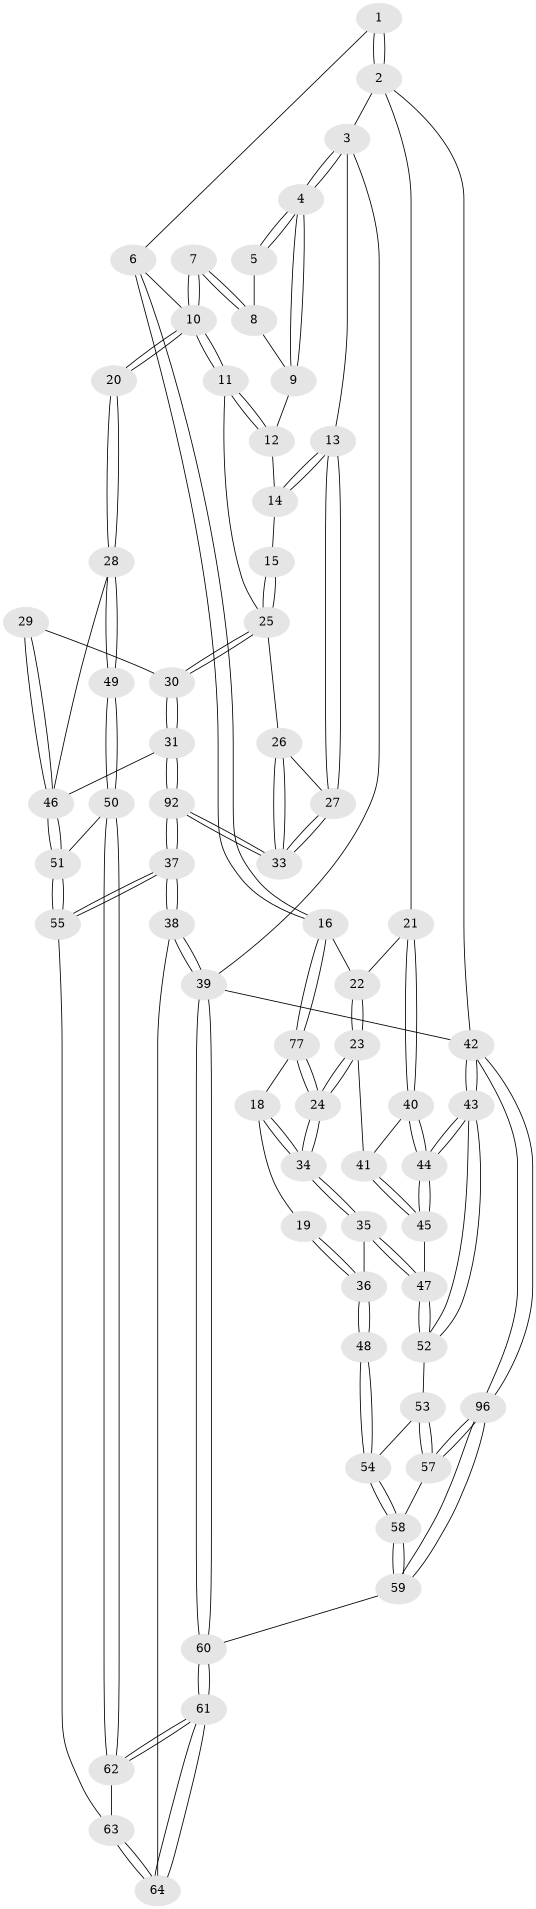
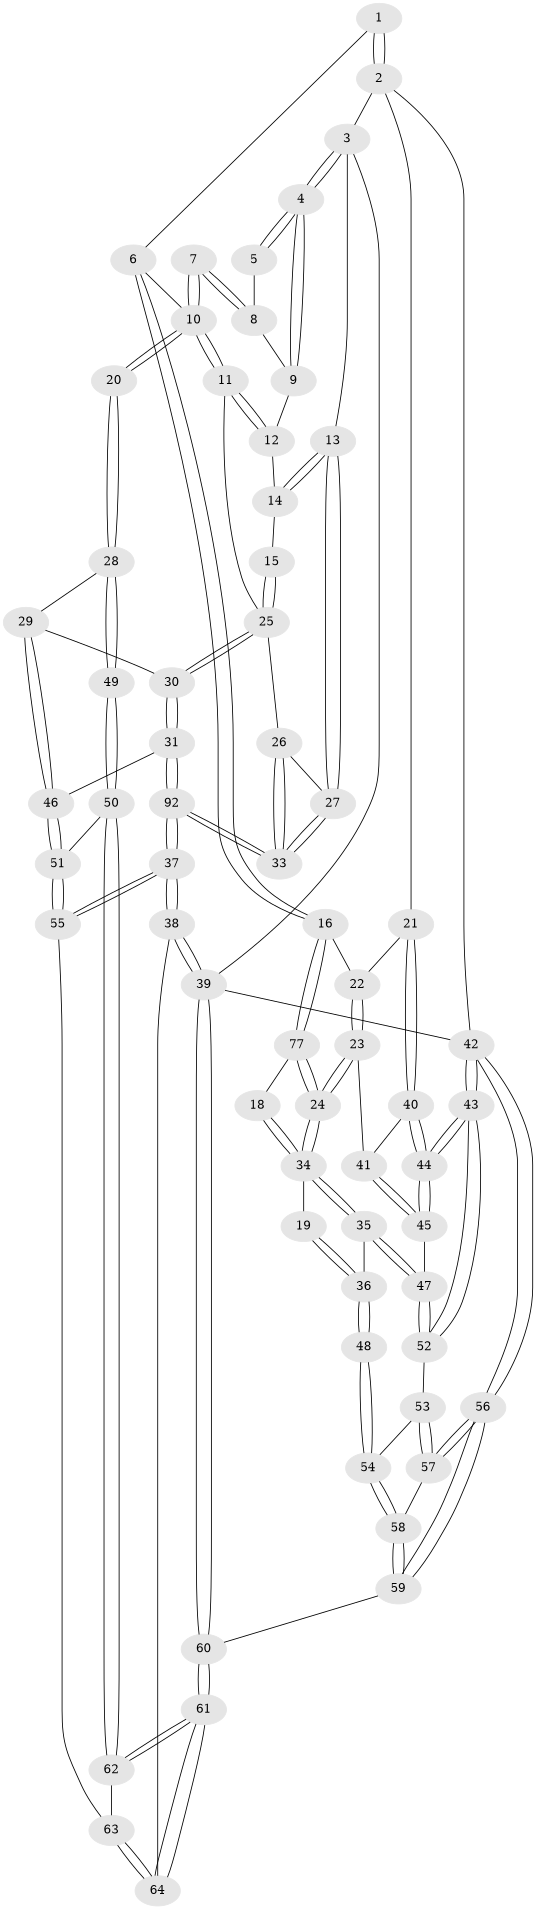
edge "28" -- "46": now "28" -- "29"
edge "18" -- "19": now "34" -- "19"
node "96": label "96" -> "56"
